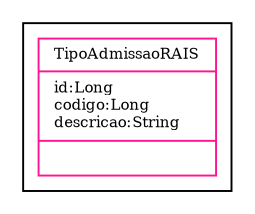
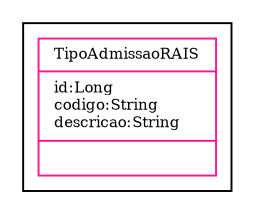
node "TipoAdmissaoRAIS": text "codigo:Long" -> "codigo:String"
